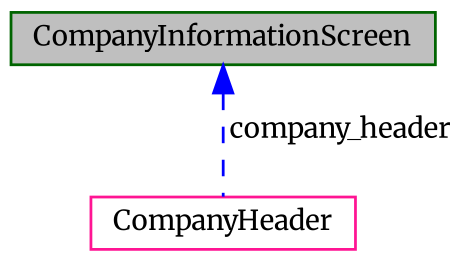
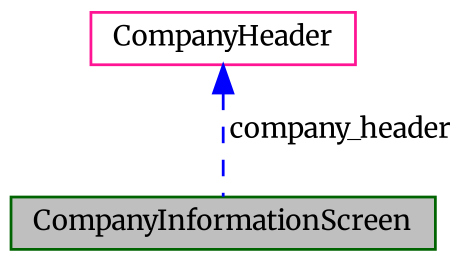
edge "CompanyHeader" -> "CompanyInformationScreen": reversed
